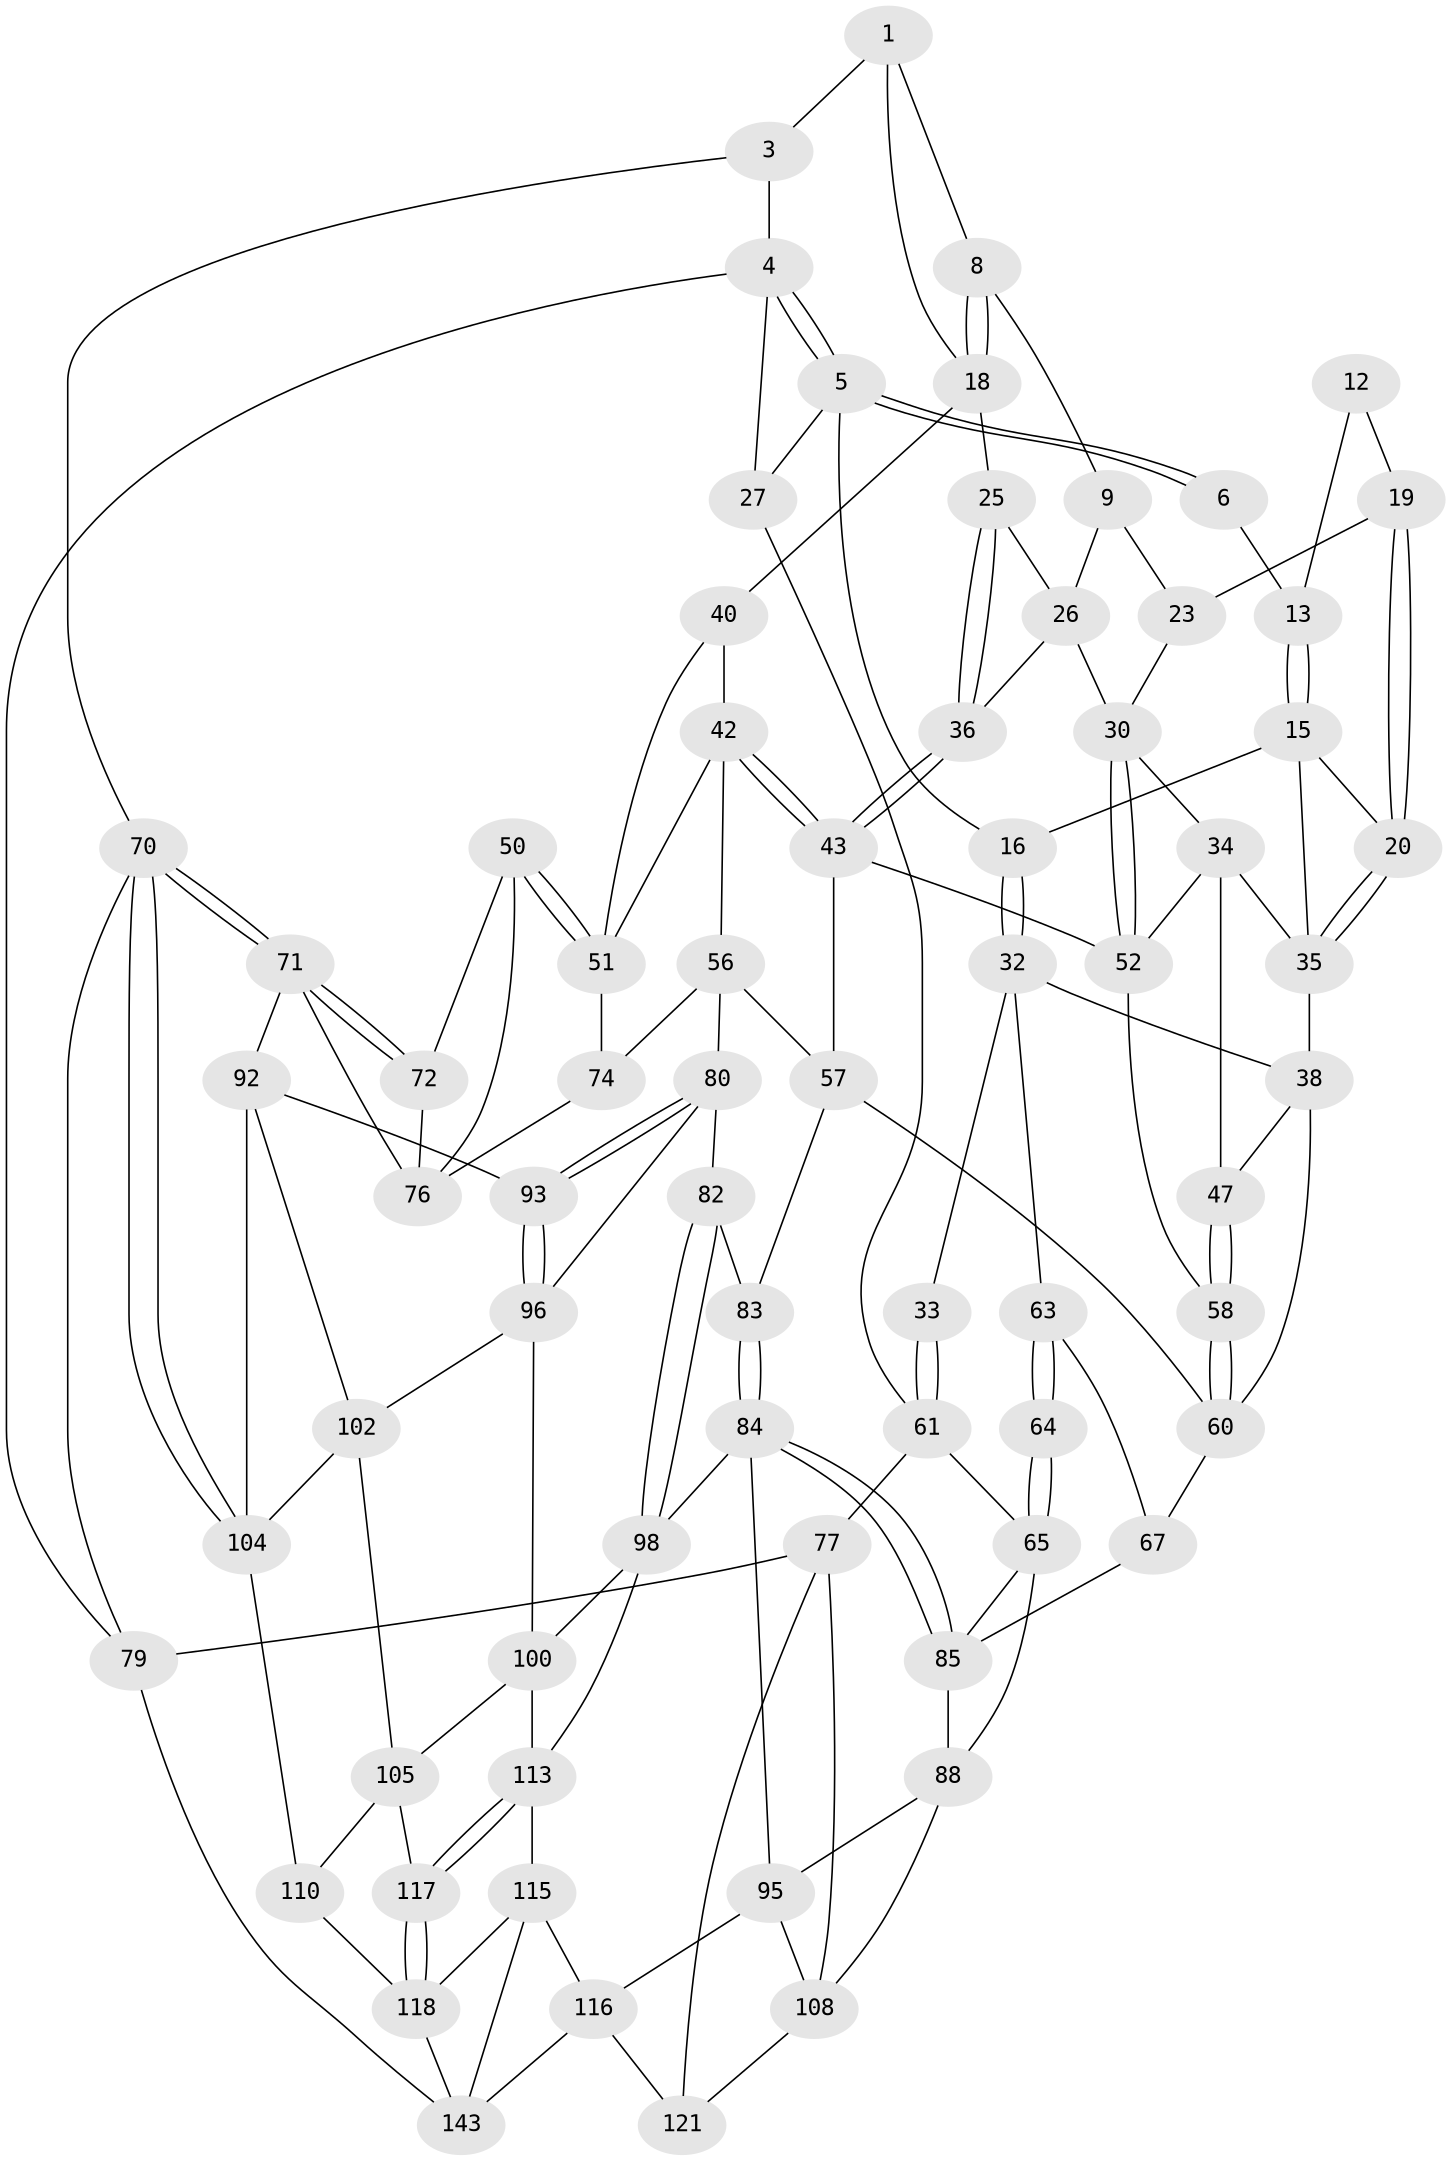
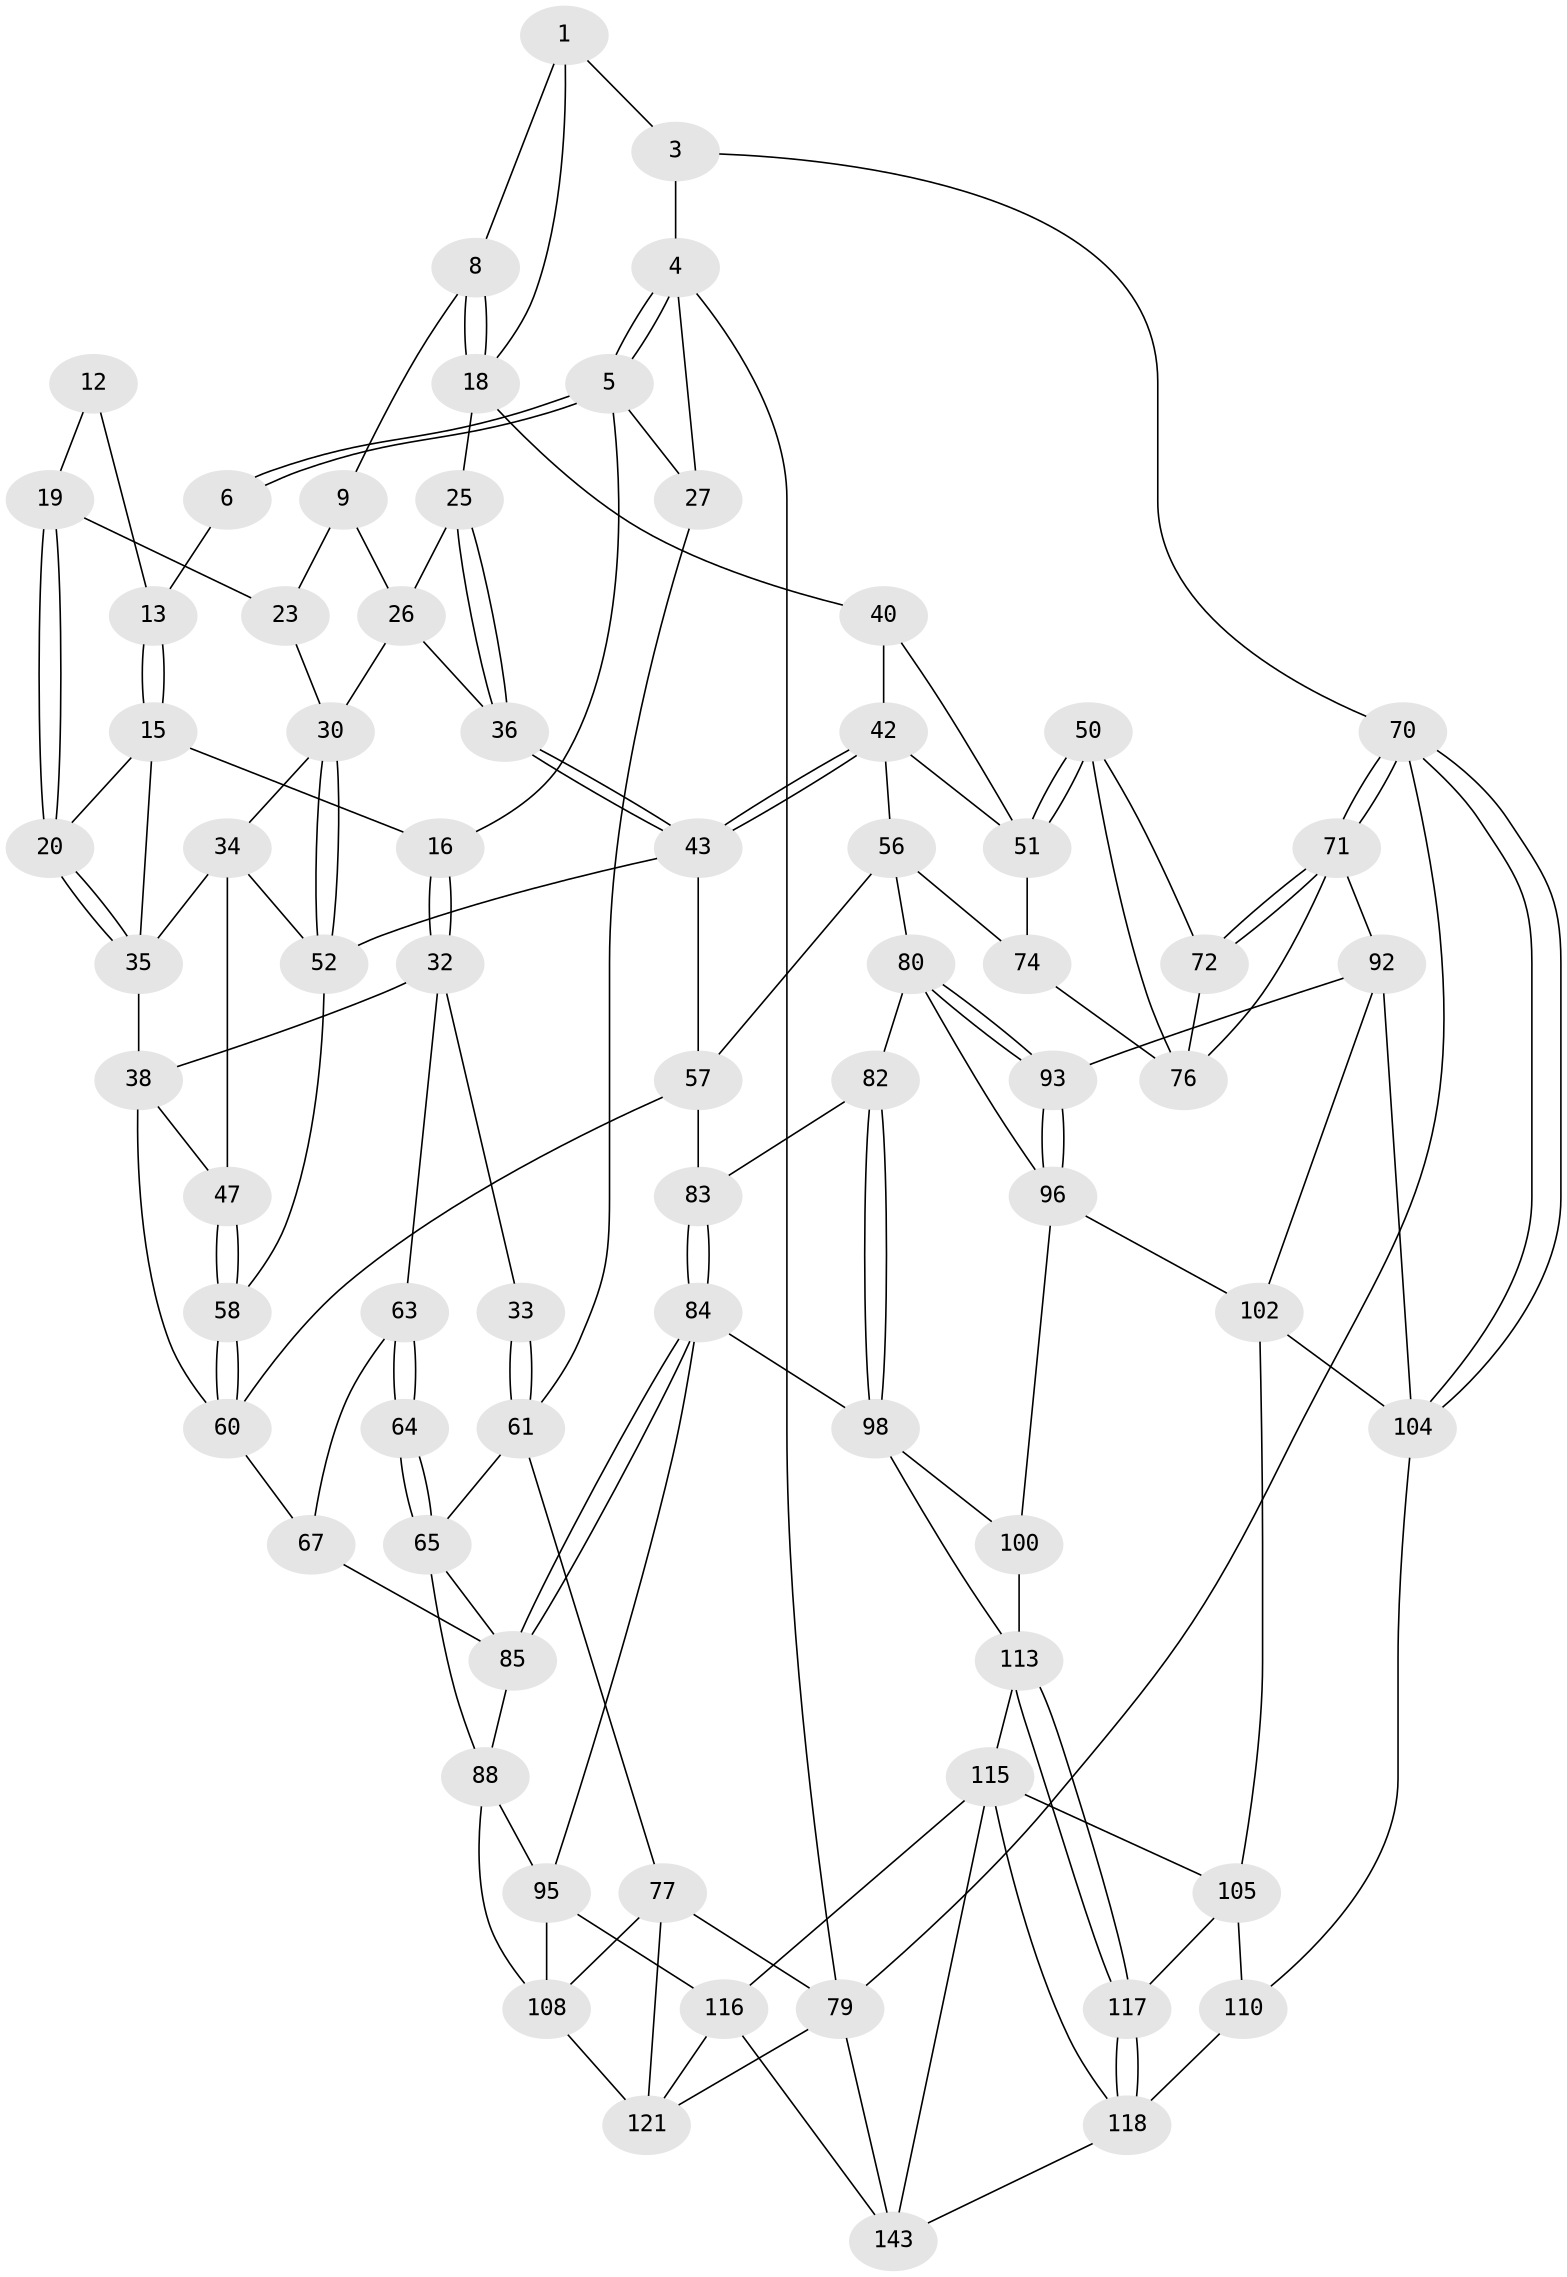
edge "100" -- "105": now "115" -- "105"
edge "79" -- "121": added
